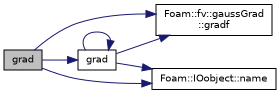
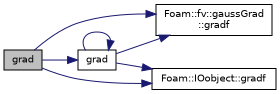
node "Foam::IOobject::name": label "Foam::IOobject::name" -> "Foam::IOobject::gradf"
